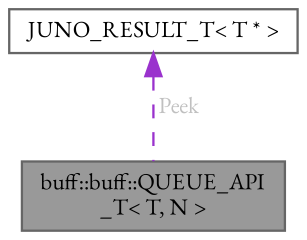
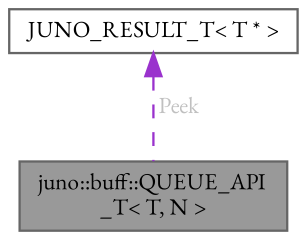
node "buff::buff::QUEUE_API _T< T, N >": label "buff::buff::QUEUE_API _T< T, N >" -> "juno::buff::QUEUE_API _T< T, N >"
